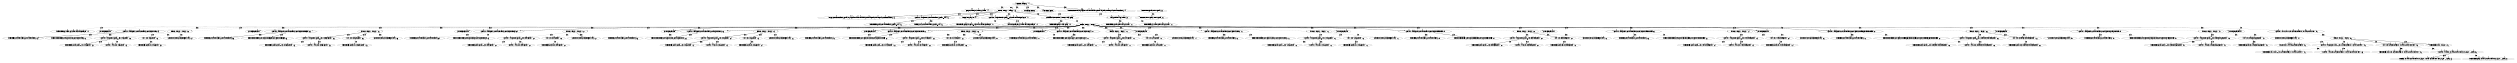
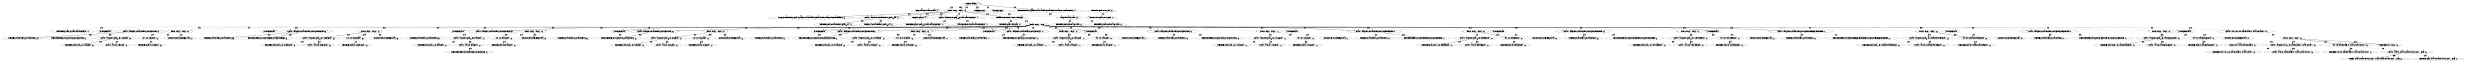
edge "(<operator>.fieldAccess,ConstantPoolEntry.CONSTANT_FLOAT)" -> "(FIELD_IDENTIFIER,CONSTANT_FLOAT,CONSTANT_FLOAT)": now "(<operator>.alloc,new FloatCPInfo())" -> "(FIELD_IDENTIFIER,CONSTANT_FLOAT,CONSTANT_FLOAT)"
